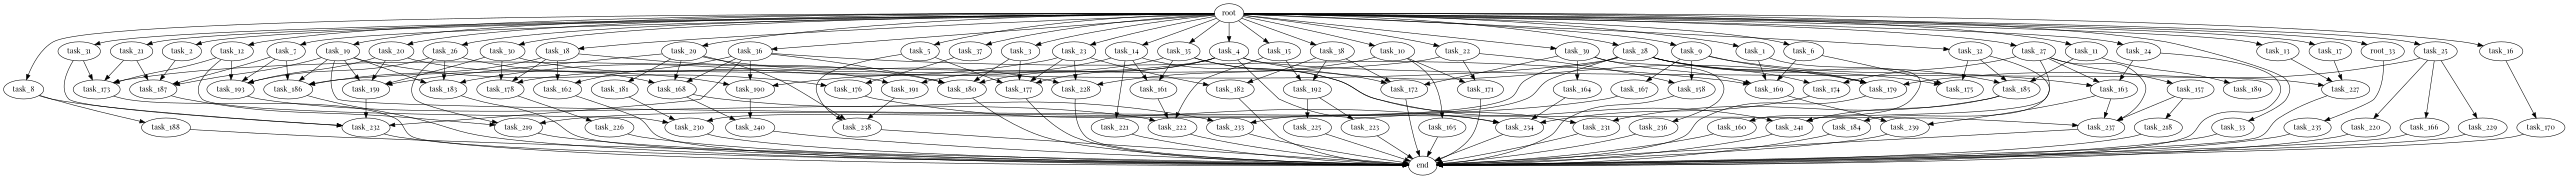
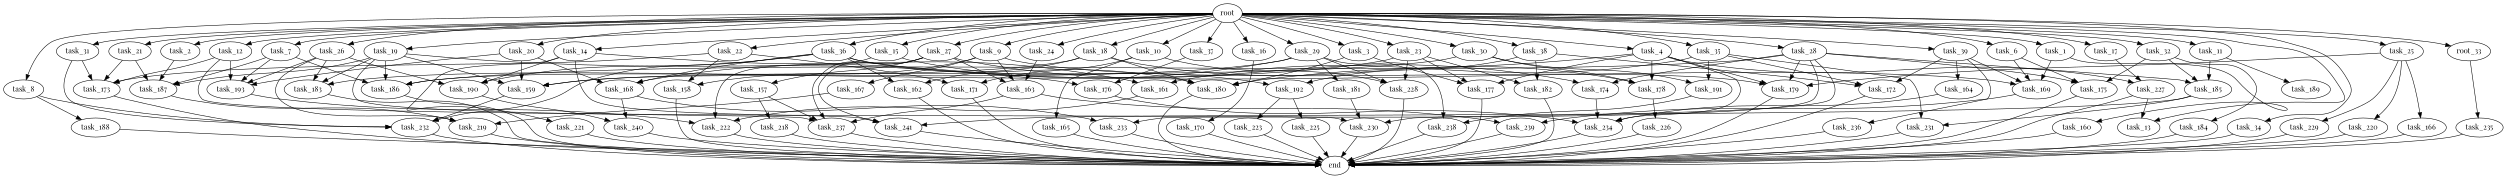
node "task_5": removed
edge "task_13" -> "task_227": reversed
node "task_33": label "task_33" -> "task_34"
edge "task_24" -> "end": now "task_175" -> "end"
